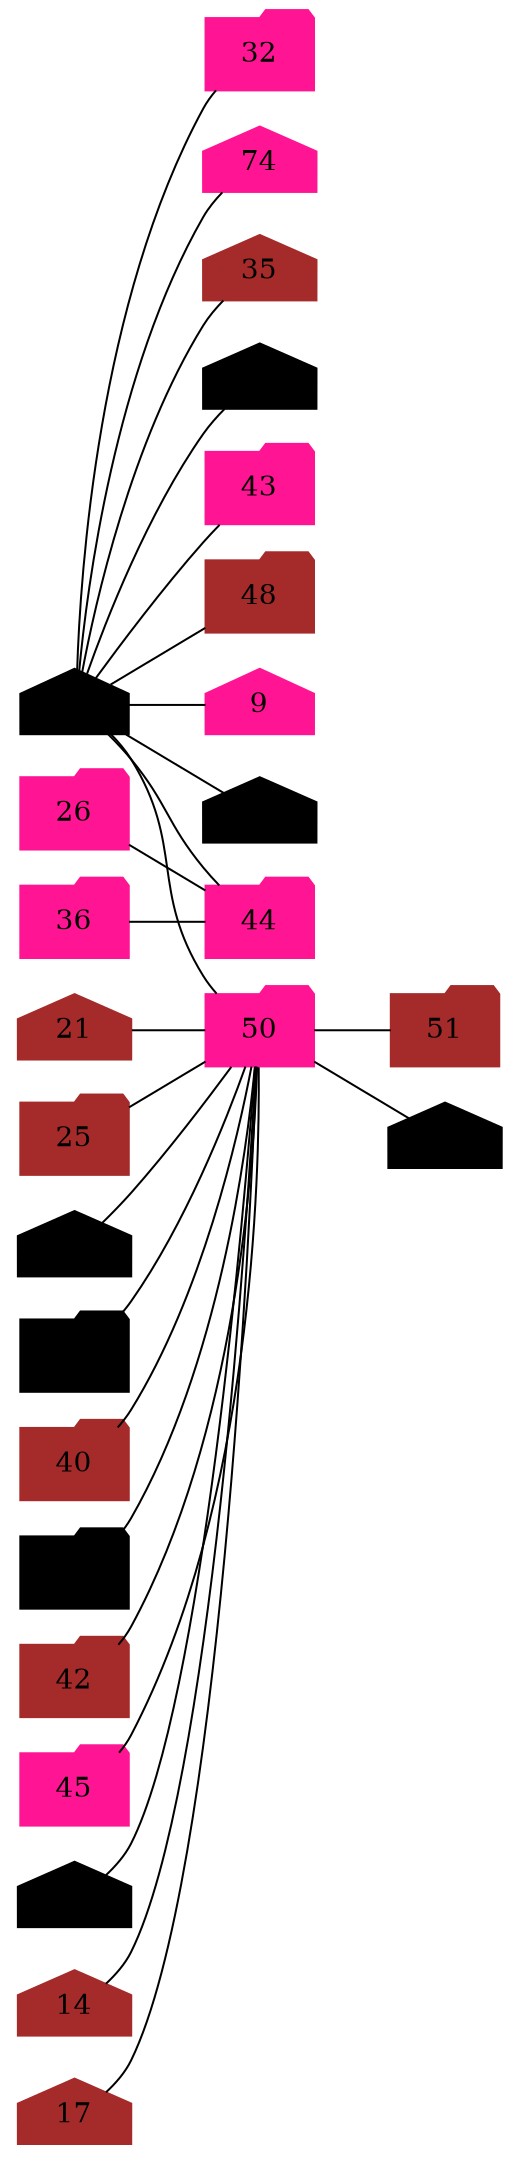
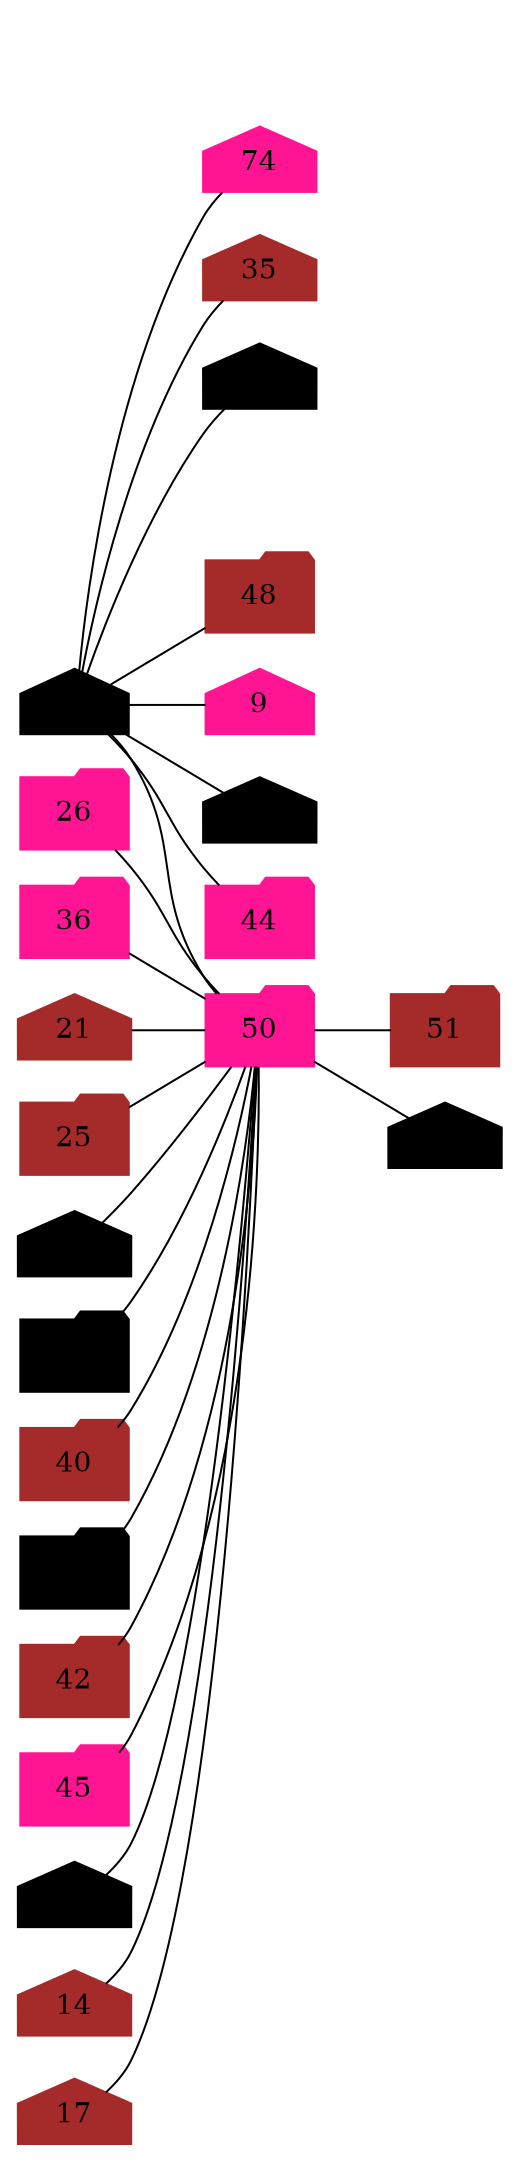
node "32": removed
node "43": removed
edge "26" -- "44": now "26" -- "50"
edge "36" -- "44": now "36" -- "50"
